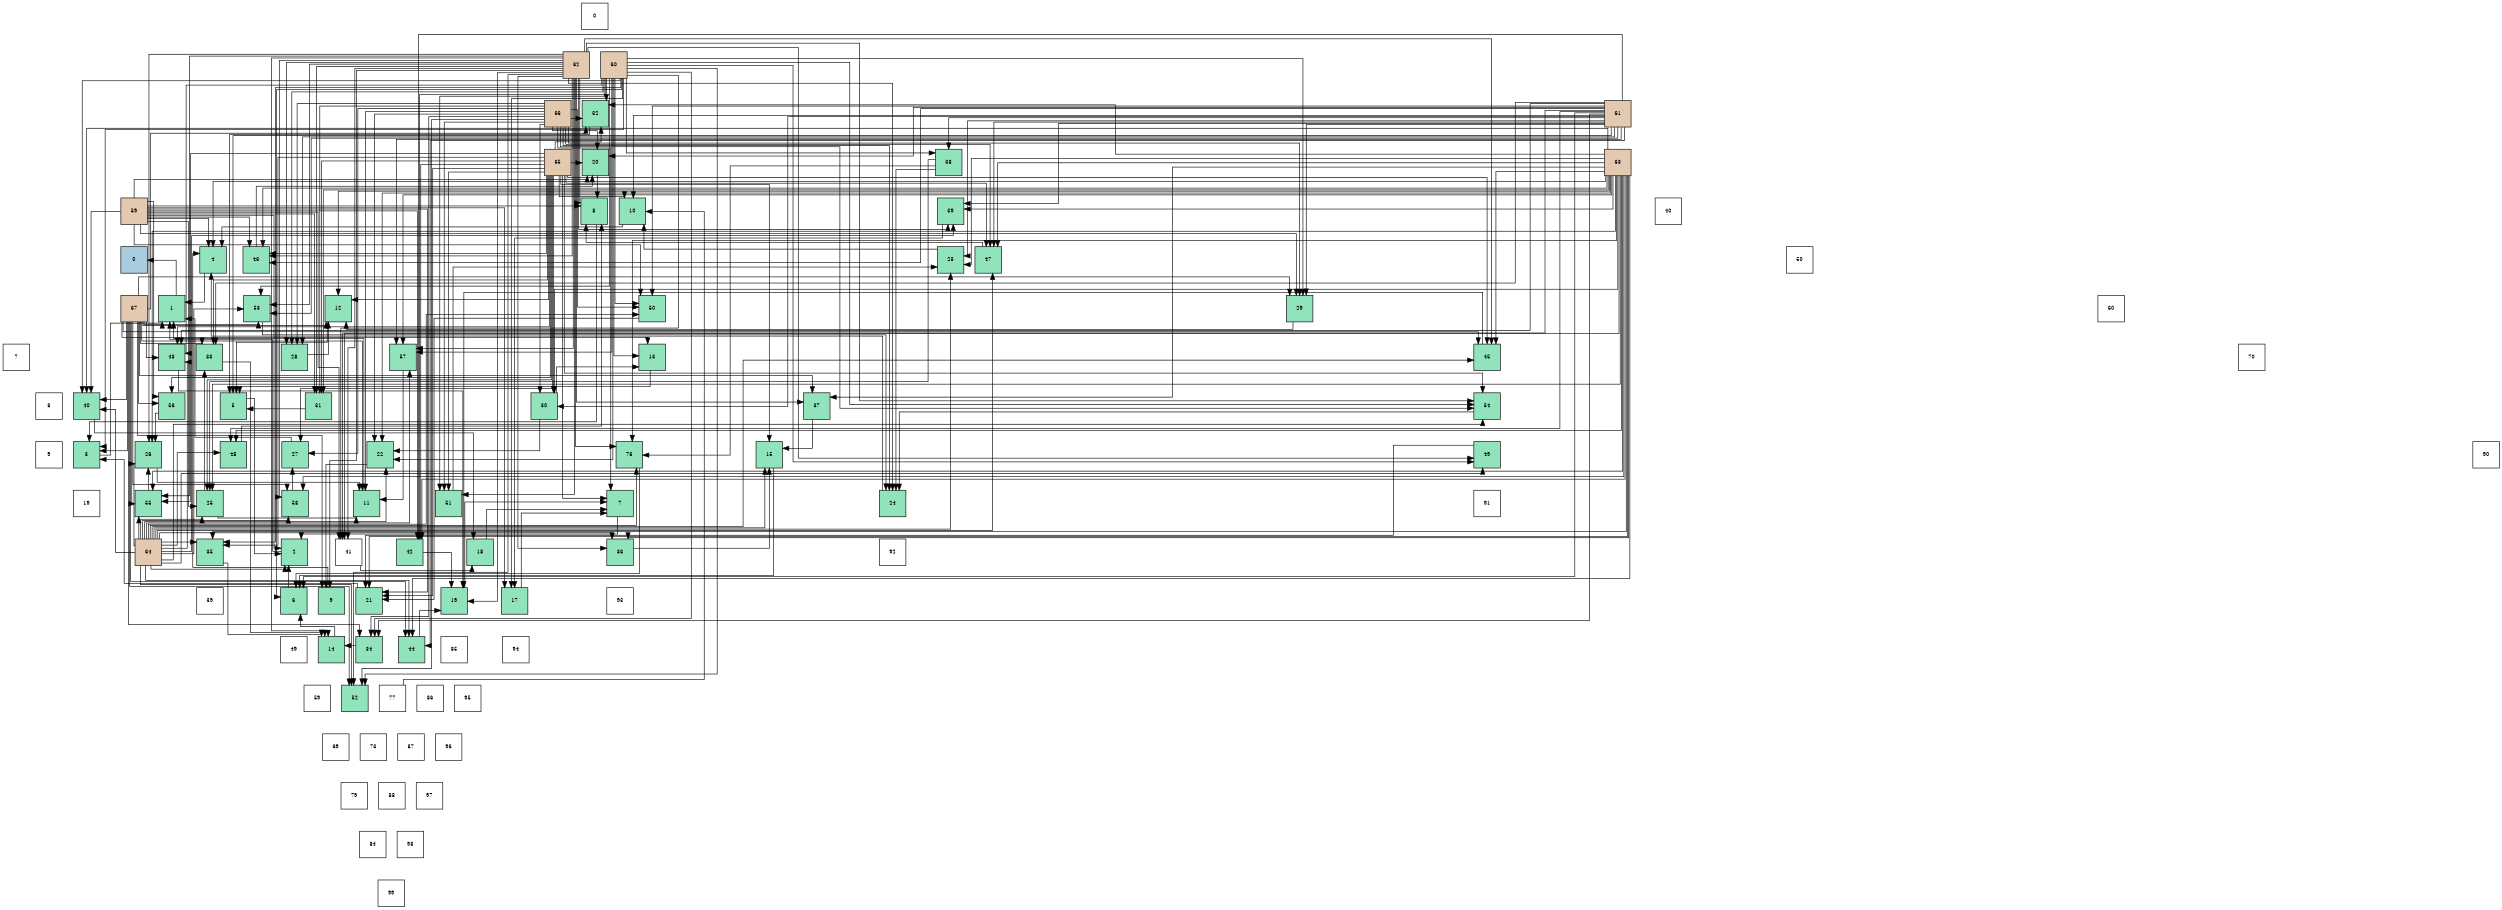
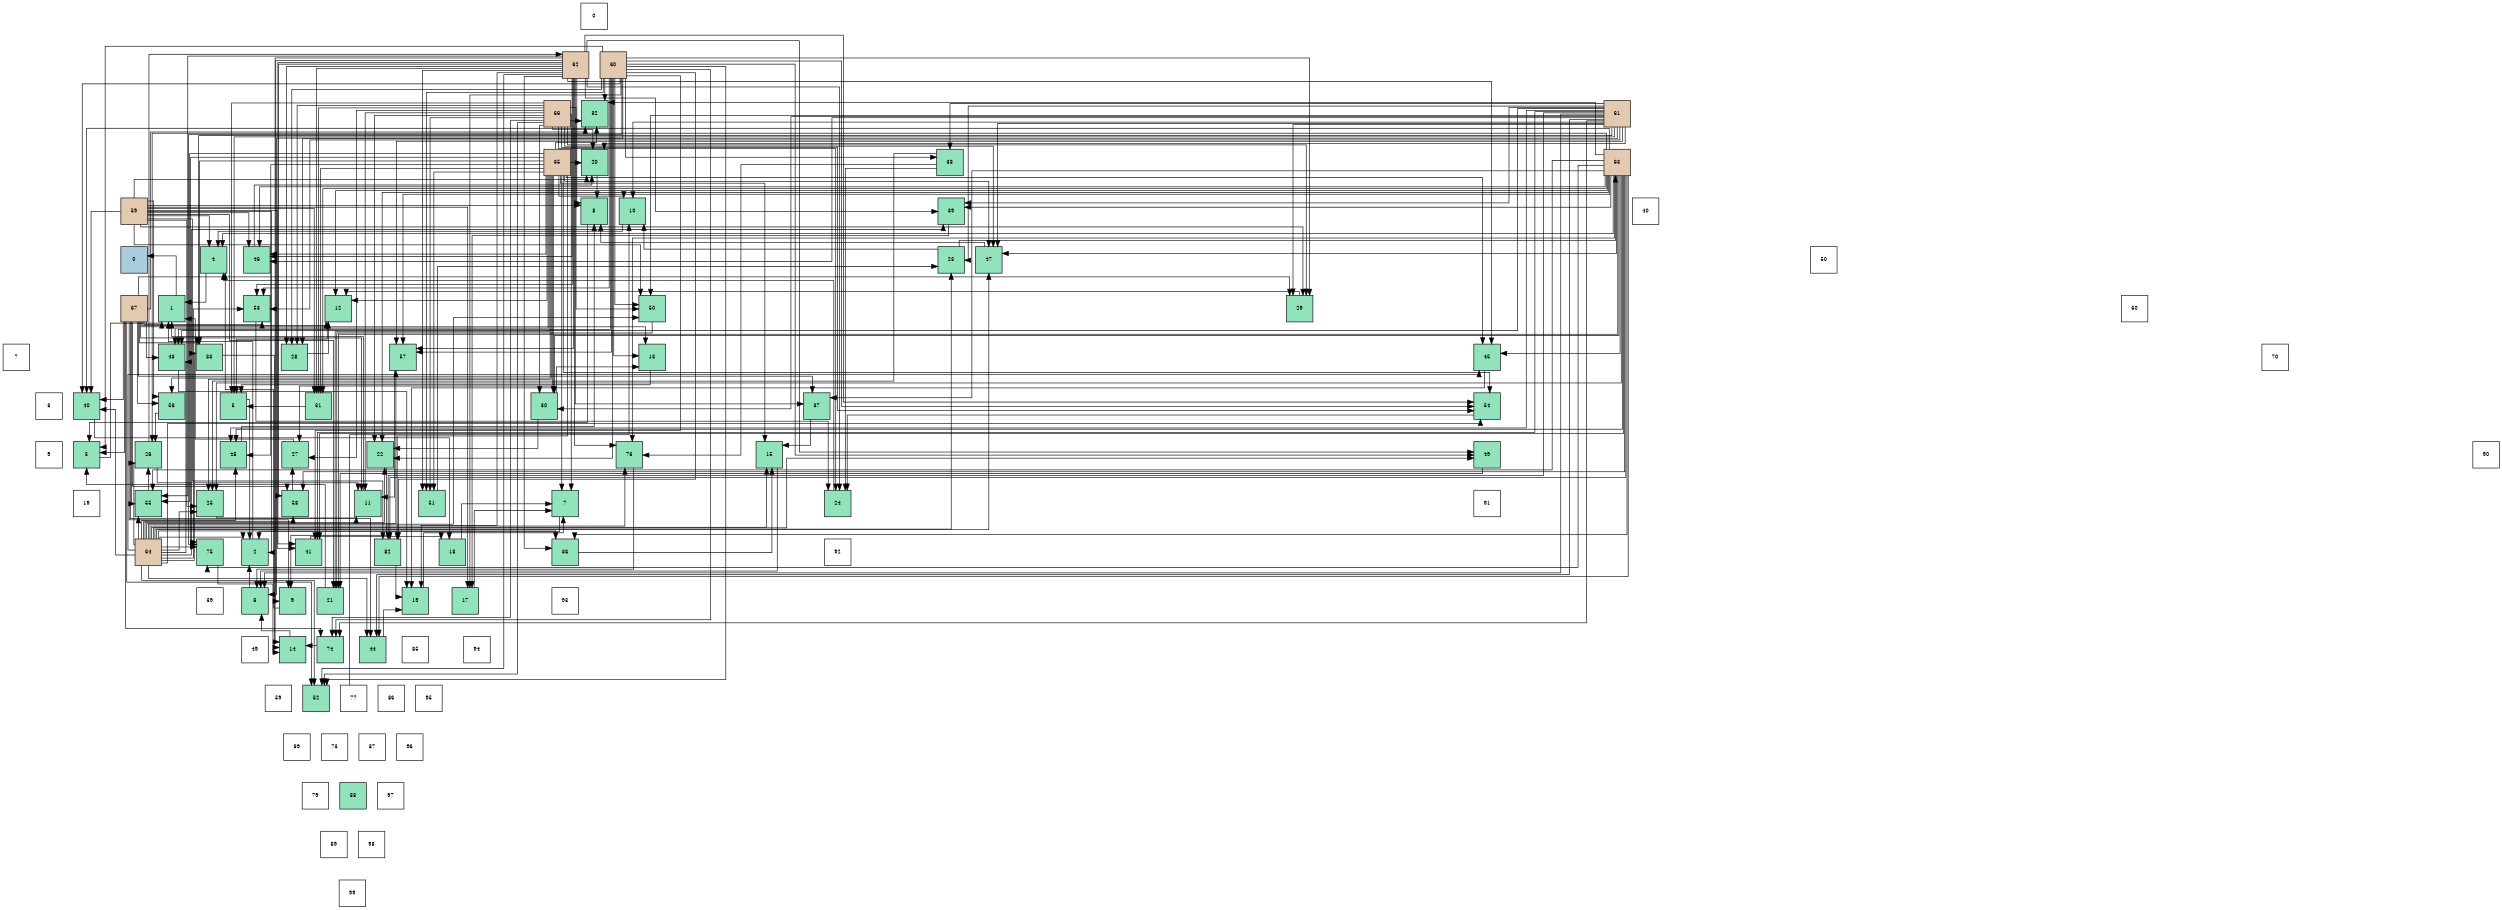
edge "62" -> "26": reversed
edge "32" -> "5": now "66" -> "5"
edge "63" -> "23": reversed
edge "65" -> "48": added
edge "67" -> "45": removed
edge "25" -> "33": now "64" -> "33"
node "35": label "35" -> "75"
node "41": fillcolor #ffffff -> #91e3bb
node "42": label "42" -> "82"
node "34": label "34" -> "74"
node "88": fillcolor #ffffff -> #91e3bb
node "84": label "84" -> "89"
